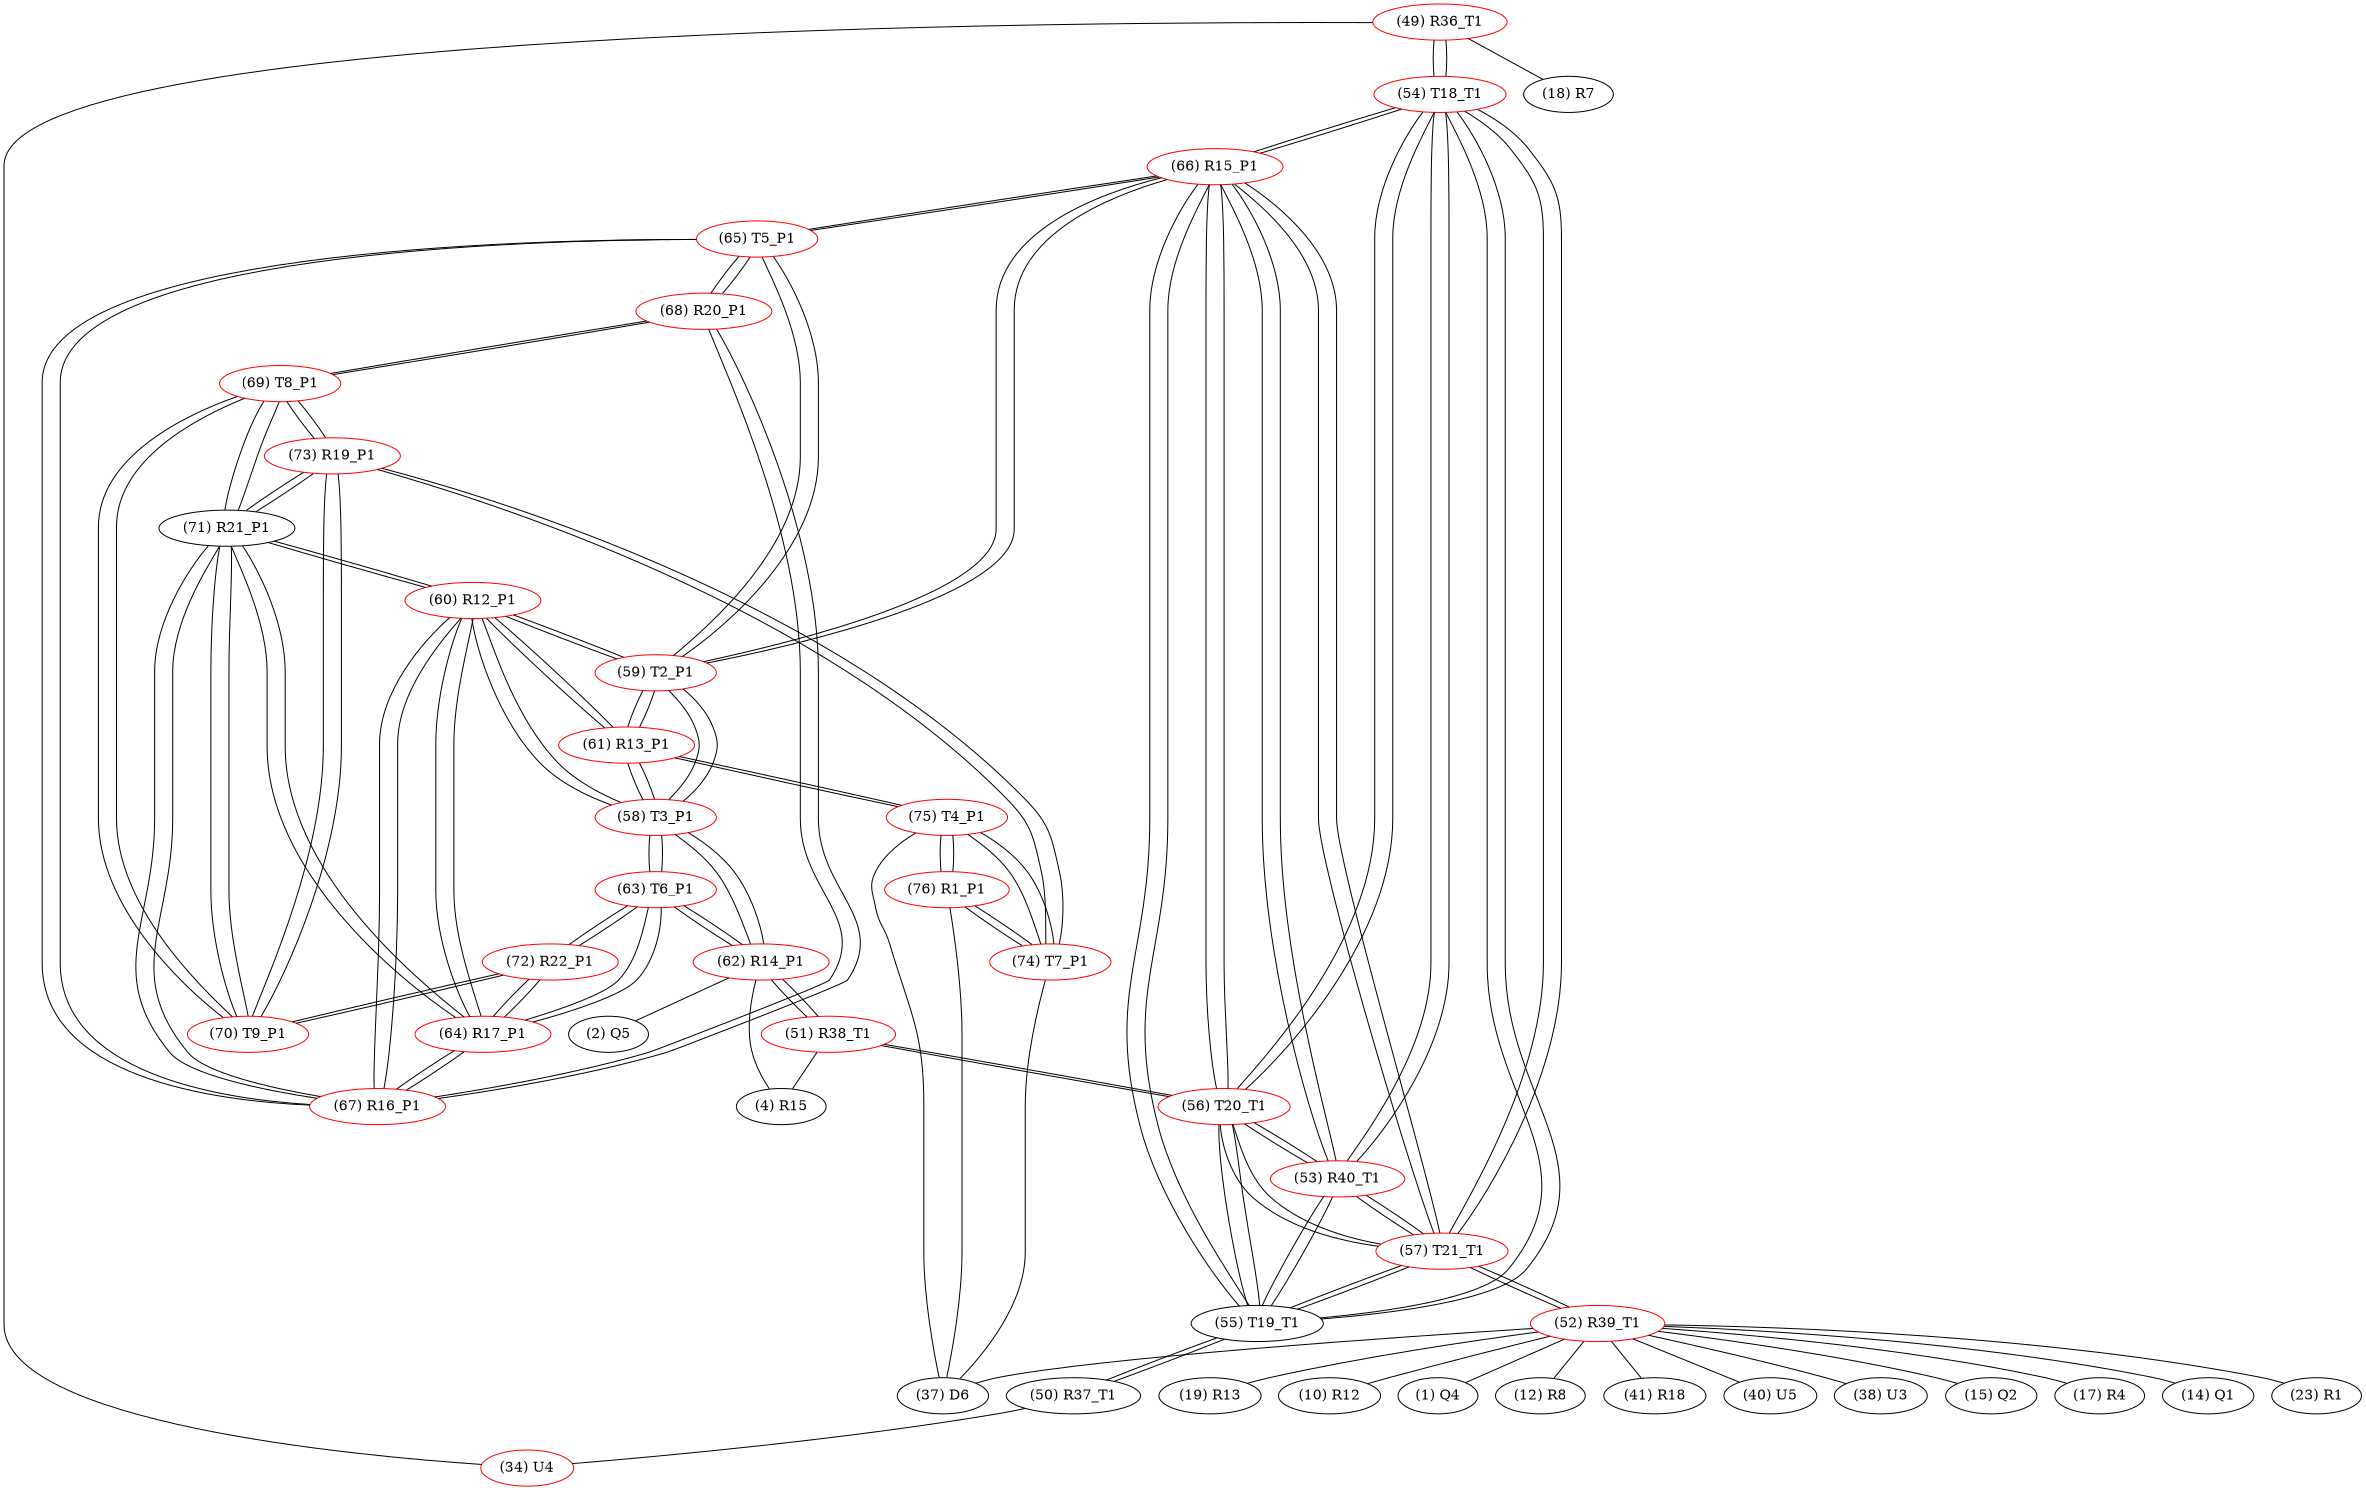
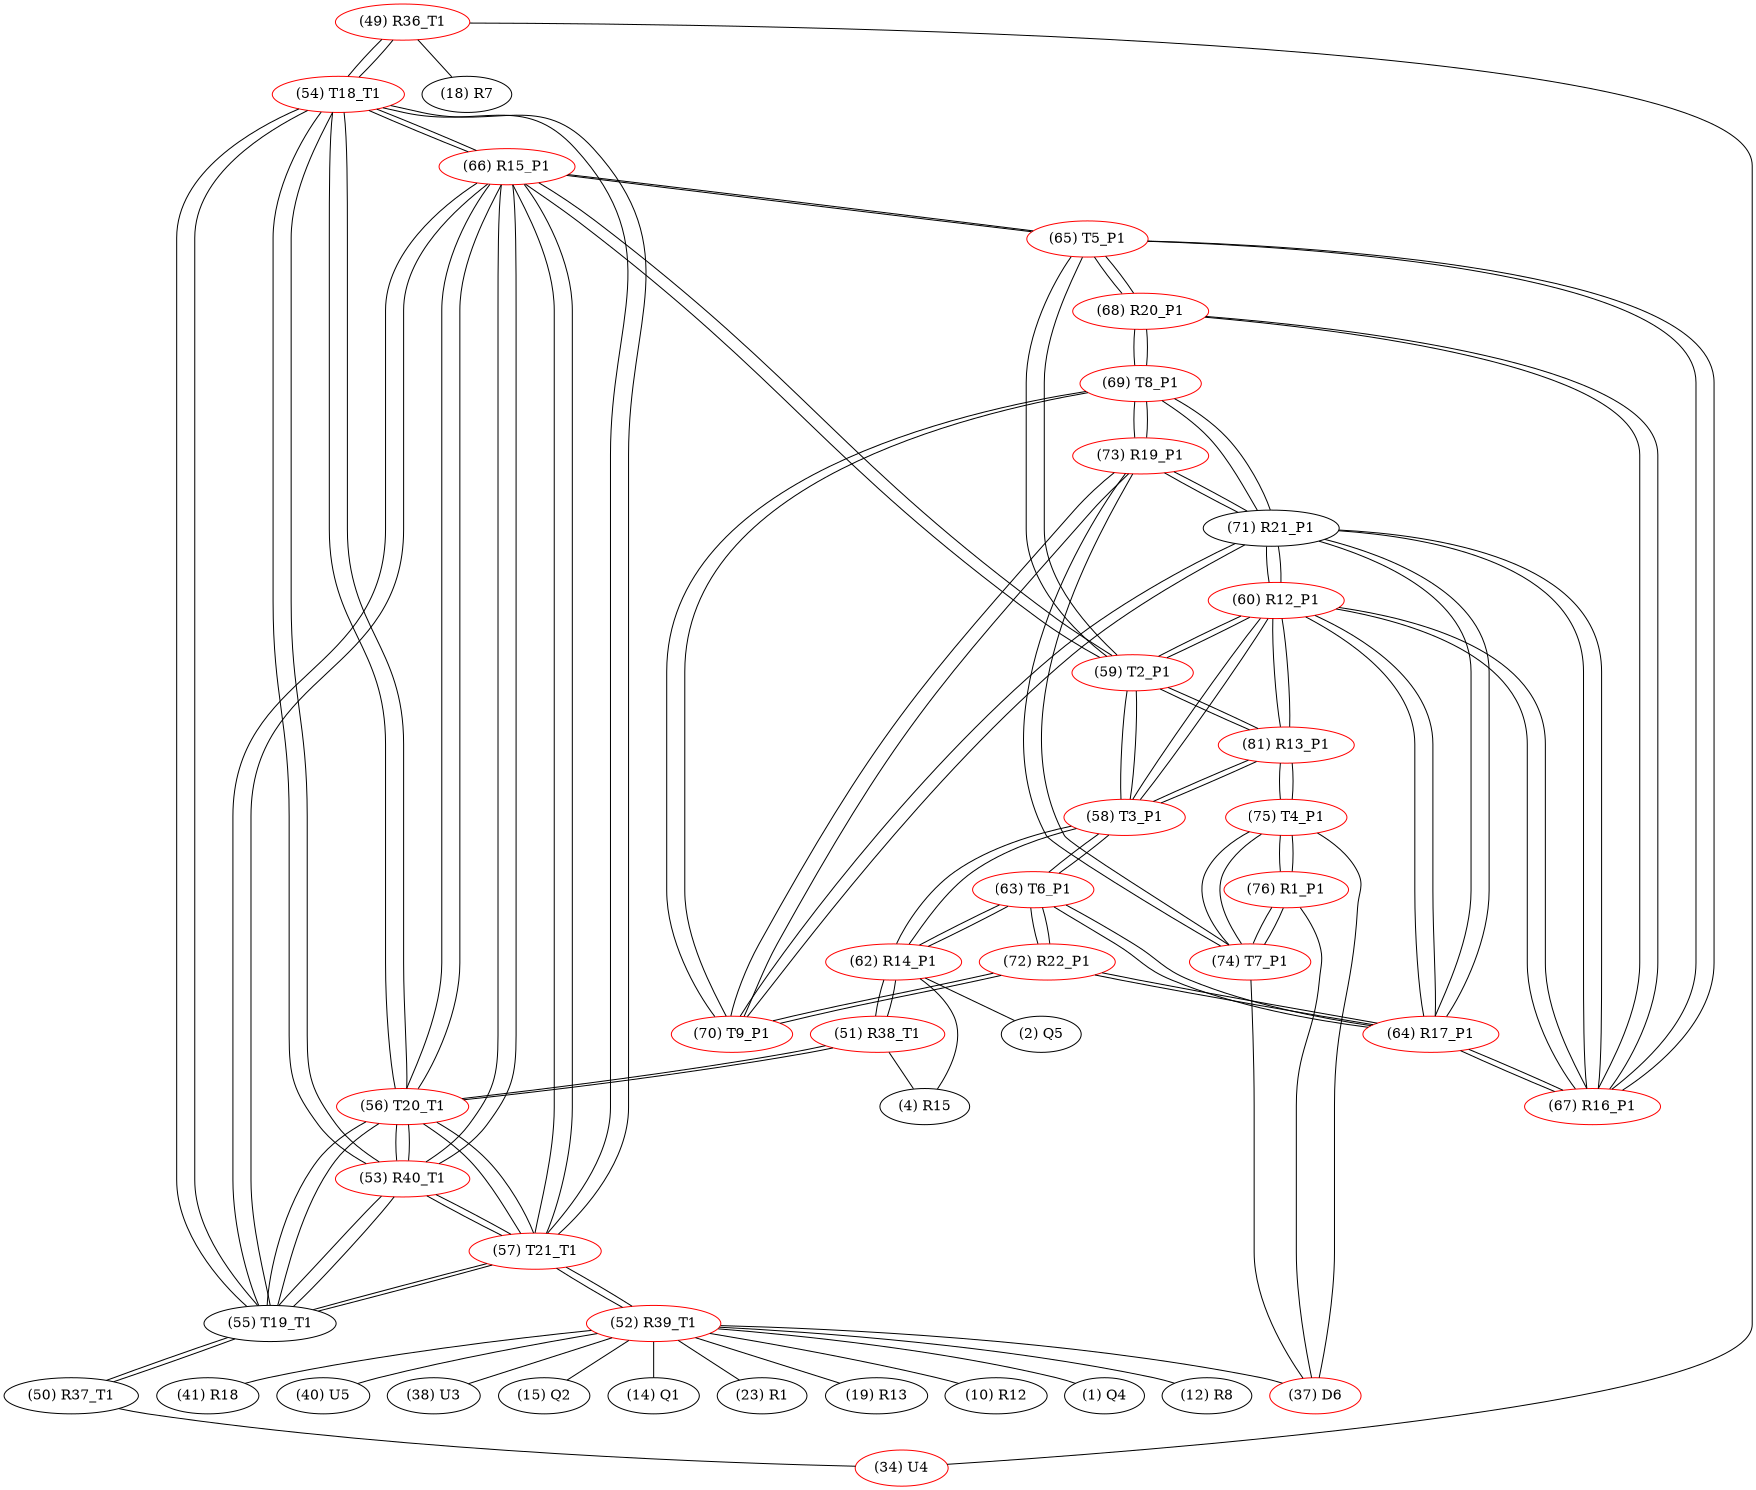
node "(61) R13_P1": label "(61) R13_P1" -> "(81) R13_P1"
node "(37) D6": color black -> red
node "(17) R4": removed
